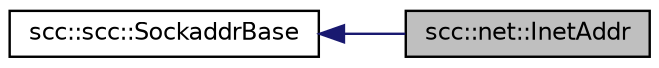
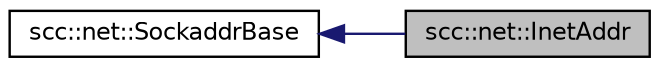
node "scc::scc::SockaddrBase": label "scc::scc::SockaddrBase" -> "scc::net::SockaddrBase"
